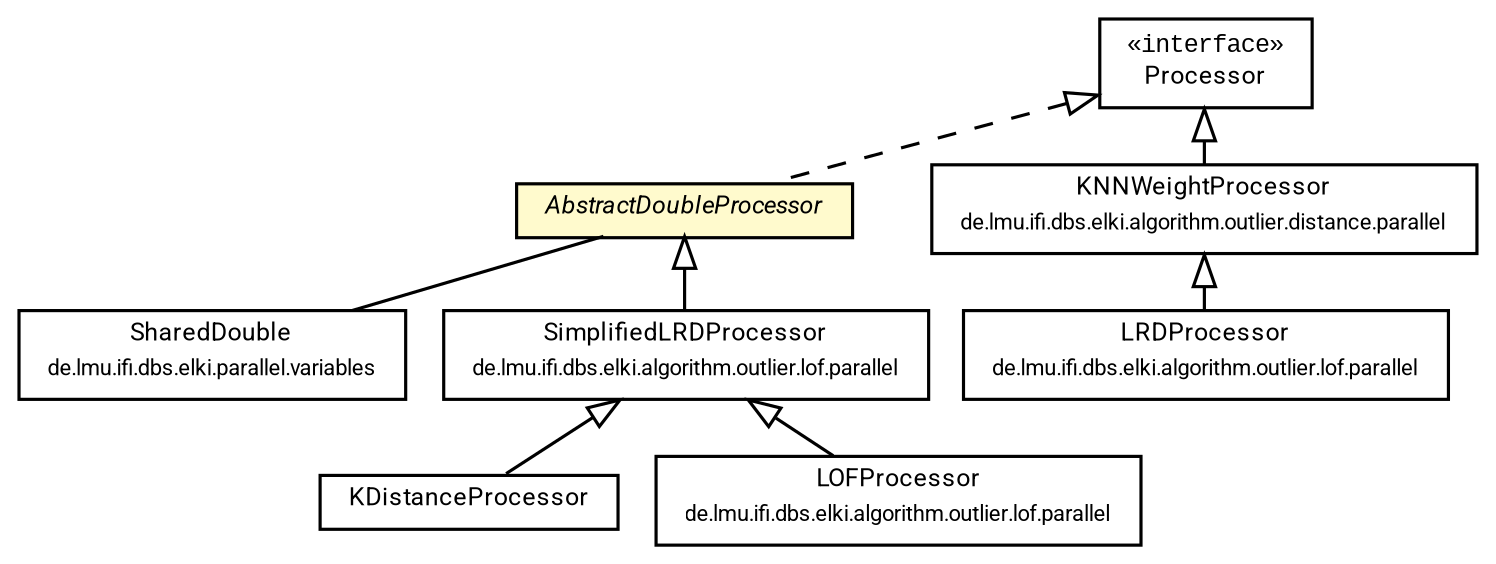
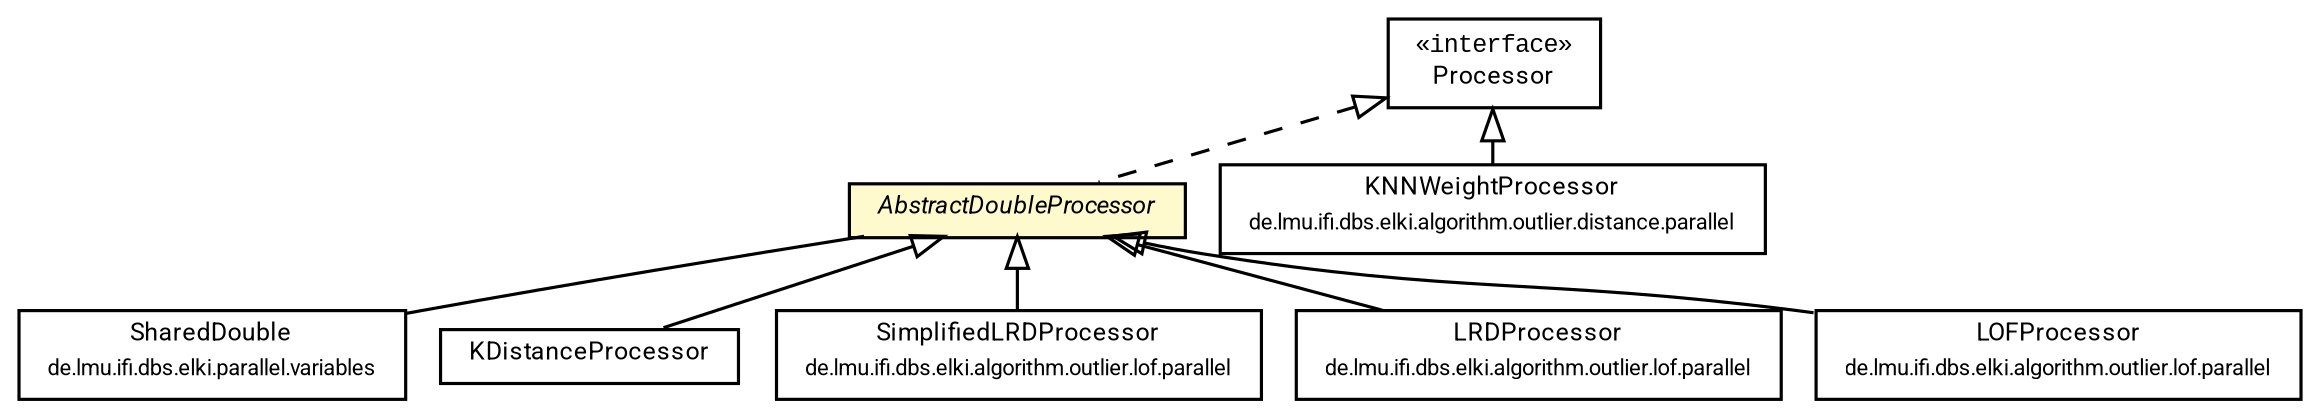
edge "LRDProcessor" -> "KNNWeightProcessor": now "LRDProcessor" -> "AbstractDoubleProcessor"
edge "LOFProcessor" -> "SimplifiedLRDProcessor": now "LOFProcessor" -> "AbstractDoubleProcessor"
edge "KDistanceProcessor" -> "SimplifiedLRDProcessor": now "KDistanceProcessor" -> "AbstractDoubleProcessor"
